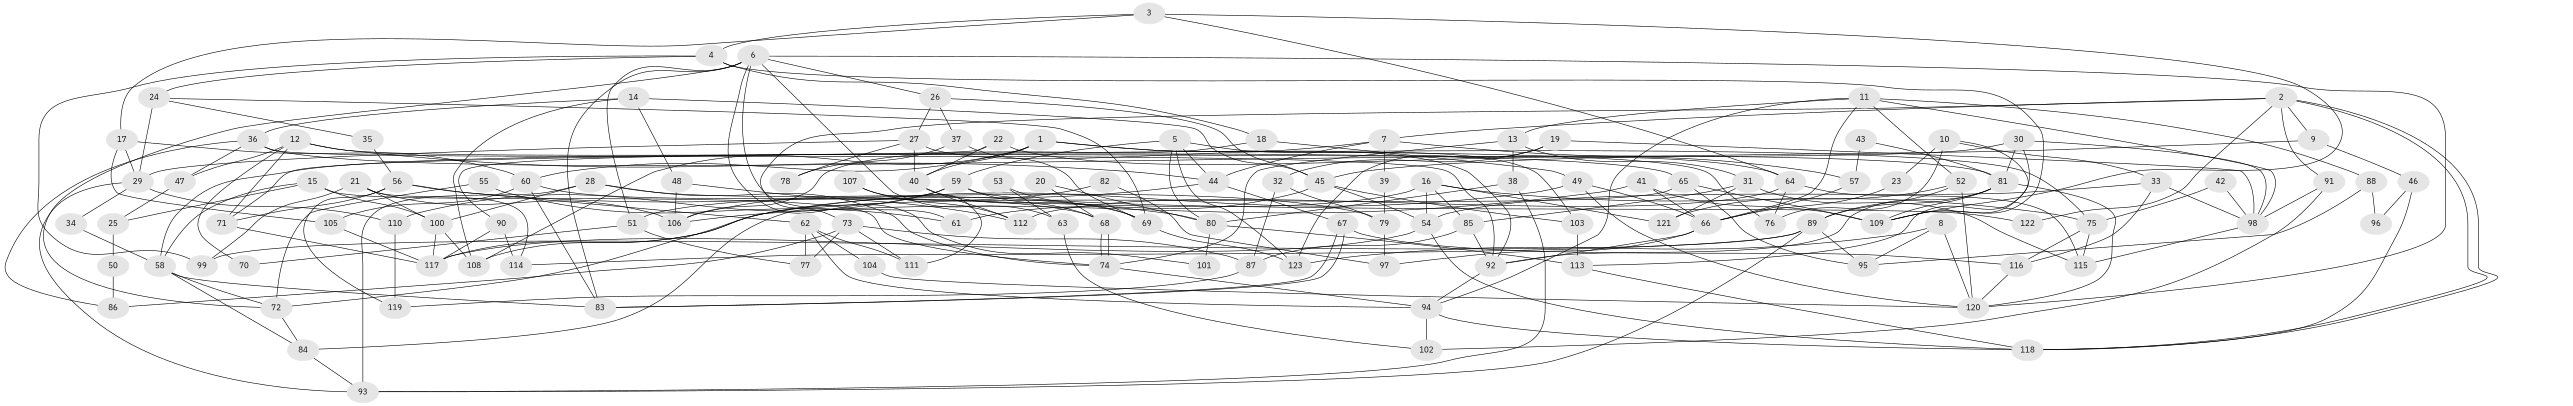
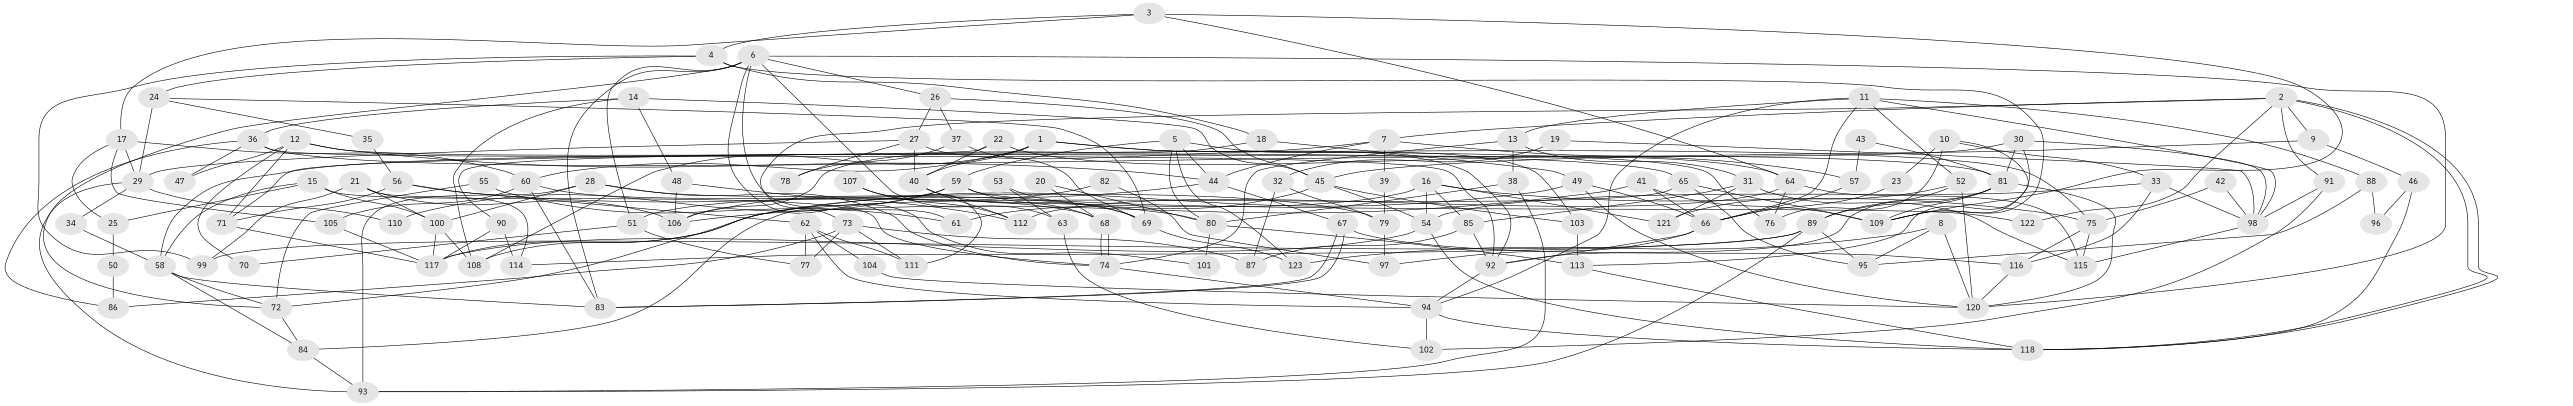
edge "19" -- "123": removed
edge "47" -- "25": now "17" -- "25"
node "119": removed
